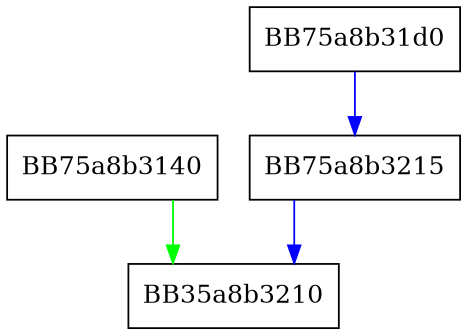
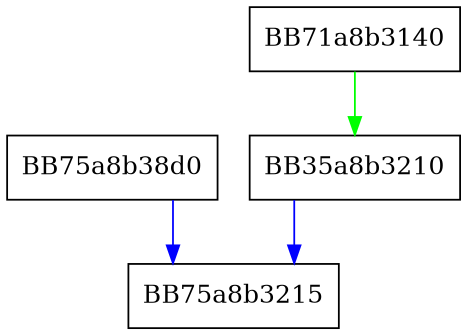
node "BB75a8b31d0": label "BB75a8b31d0" -> "BB75a8b38d0"
node "BB75a8b3140": label "BB75a8b3140" -> "BB71a8b3140"
edge "BB75a8b3215" -> "BB35a8b3210": reversed
